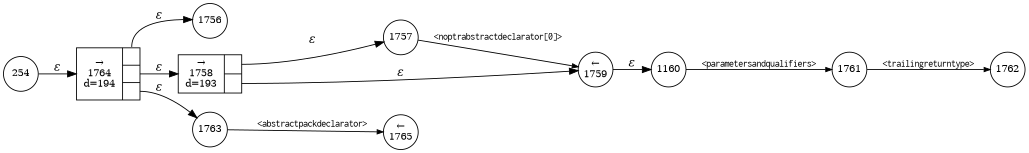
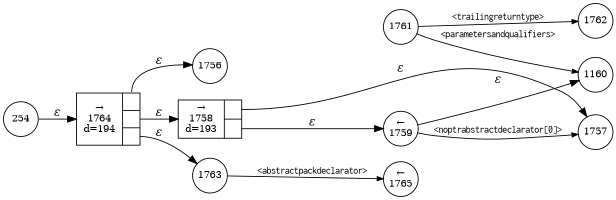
edge "1757" -> "← 1759": reversed
edge "1160" -> "1761": reversed
